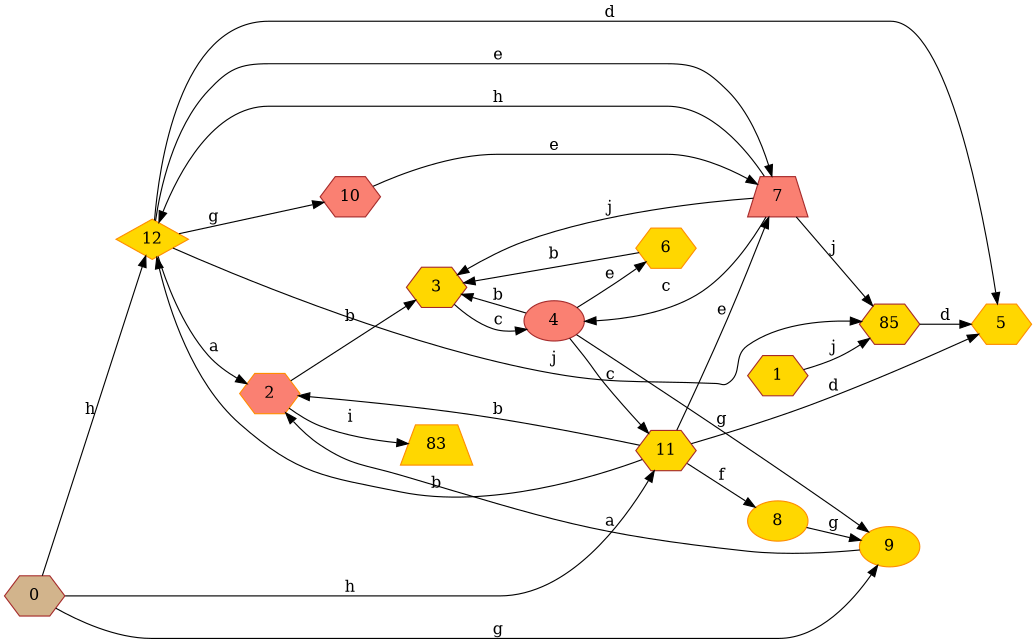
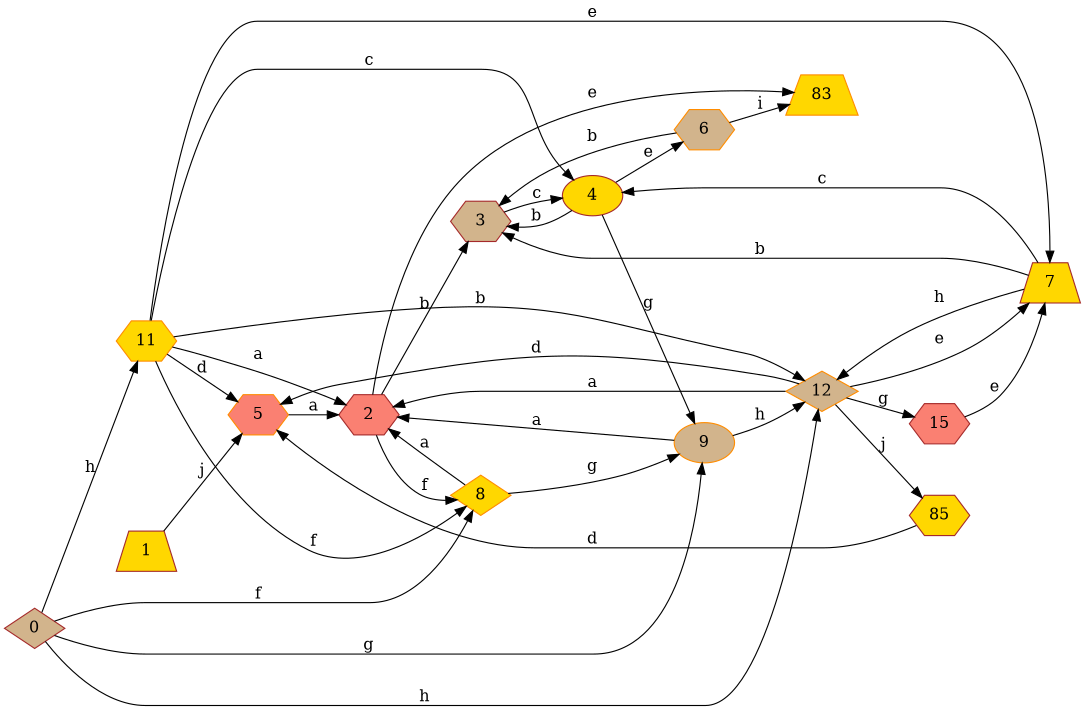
edge "6" -> "83": added, label "i"
node "10": label "10" -> "15"
node "7": fillcolor salmon -> gold
edge "7" -> "3": label "j" -> "b"
node "12": fillcolor gold -> tan
node "6": fillcolor gold -> tan
edge "7" -> "85": removed, label "j"
node "3": fillcolor gold -> tan
node "4": fillcolor salmon -> gold
node "5": fillcolor gold -> salmon
edge "1" -> "85": now "1" -> "5"
node "1": shape hexagon -> trapezium
edge "4" -> "11": reversed
node "2": color darkorange -> brown
edge "11" -> "2": label "b" -> "a"
edge "5" -> "2": added, label "a"
edge "2" -> "83": label "i" -> "e"
edge "9" -> "12": added, label "h"
node "11": color brown -> darkorange
edge "8" -> "2": added, label "a"
edge "2" -> "8": added, label "f"
node "8": shape ellipse -> diamond
node "9": fillcolor gold -> tan
node "0": shape hexagon -> diamond
edge "0" -> "8": added, label "f"
